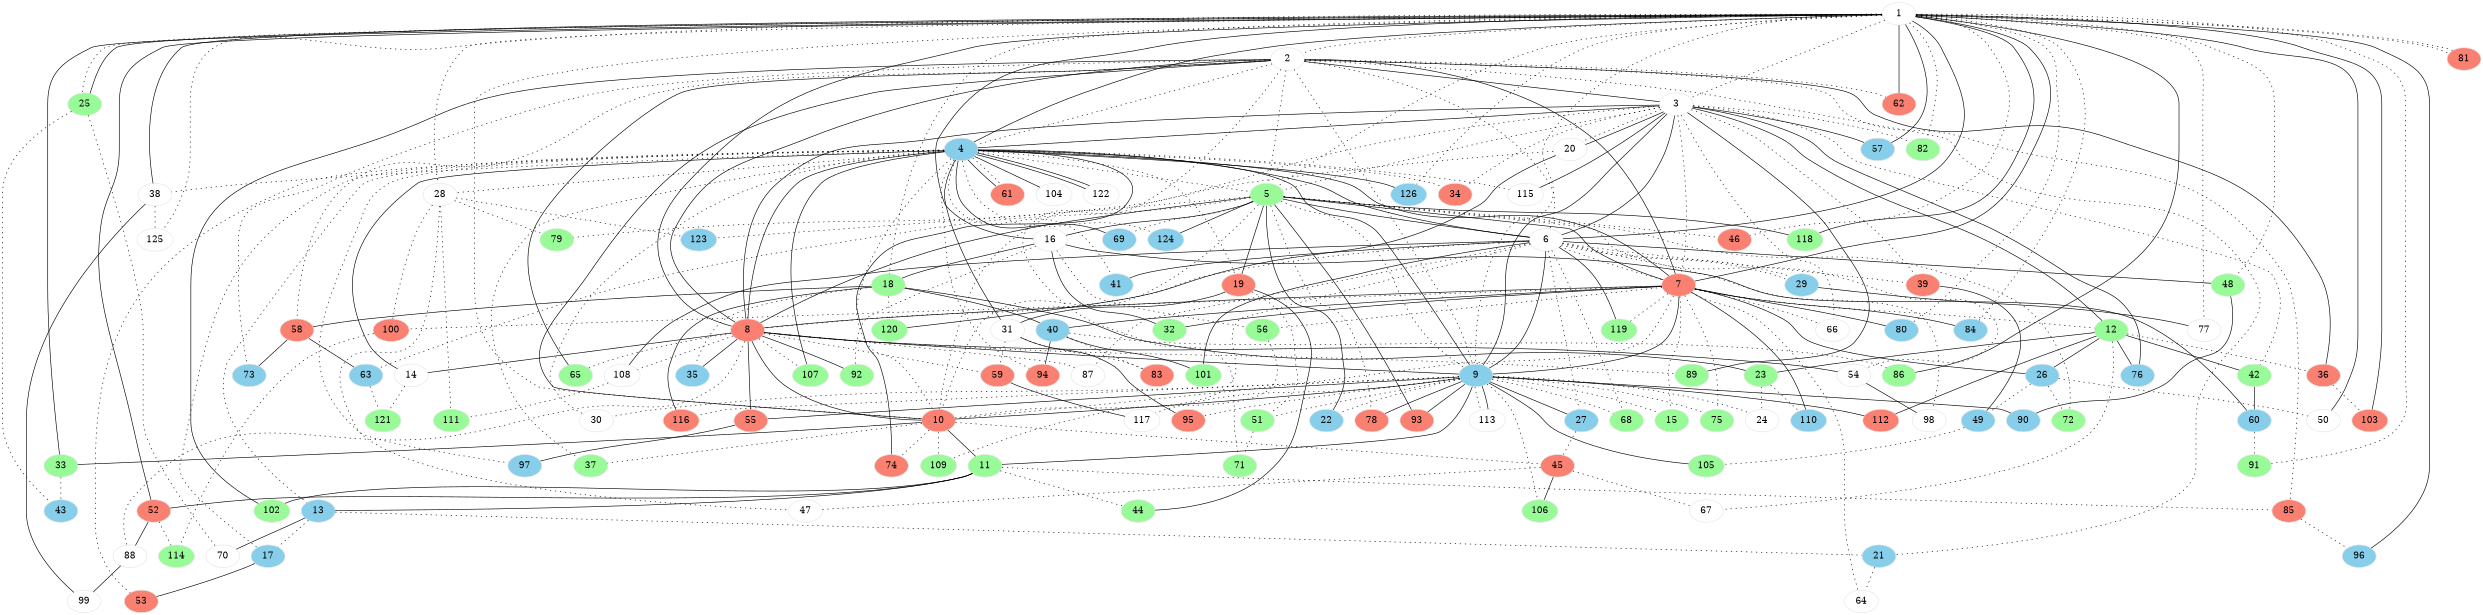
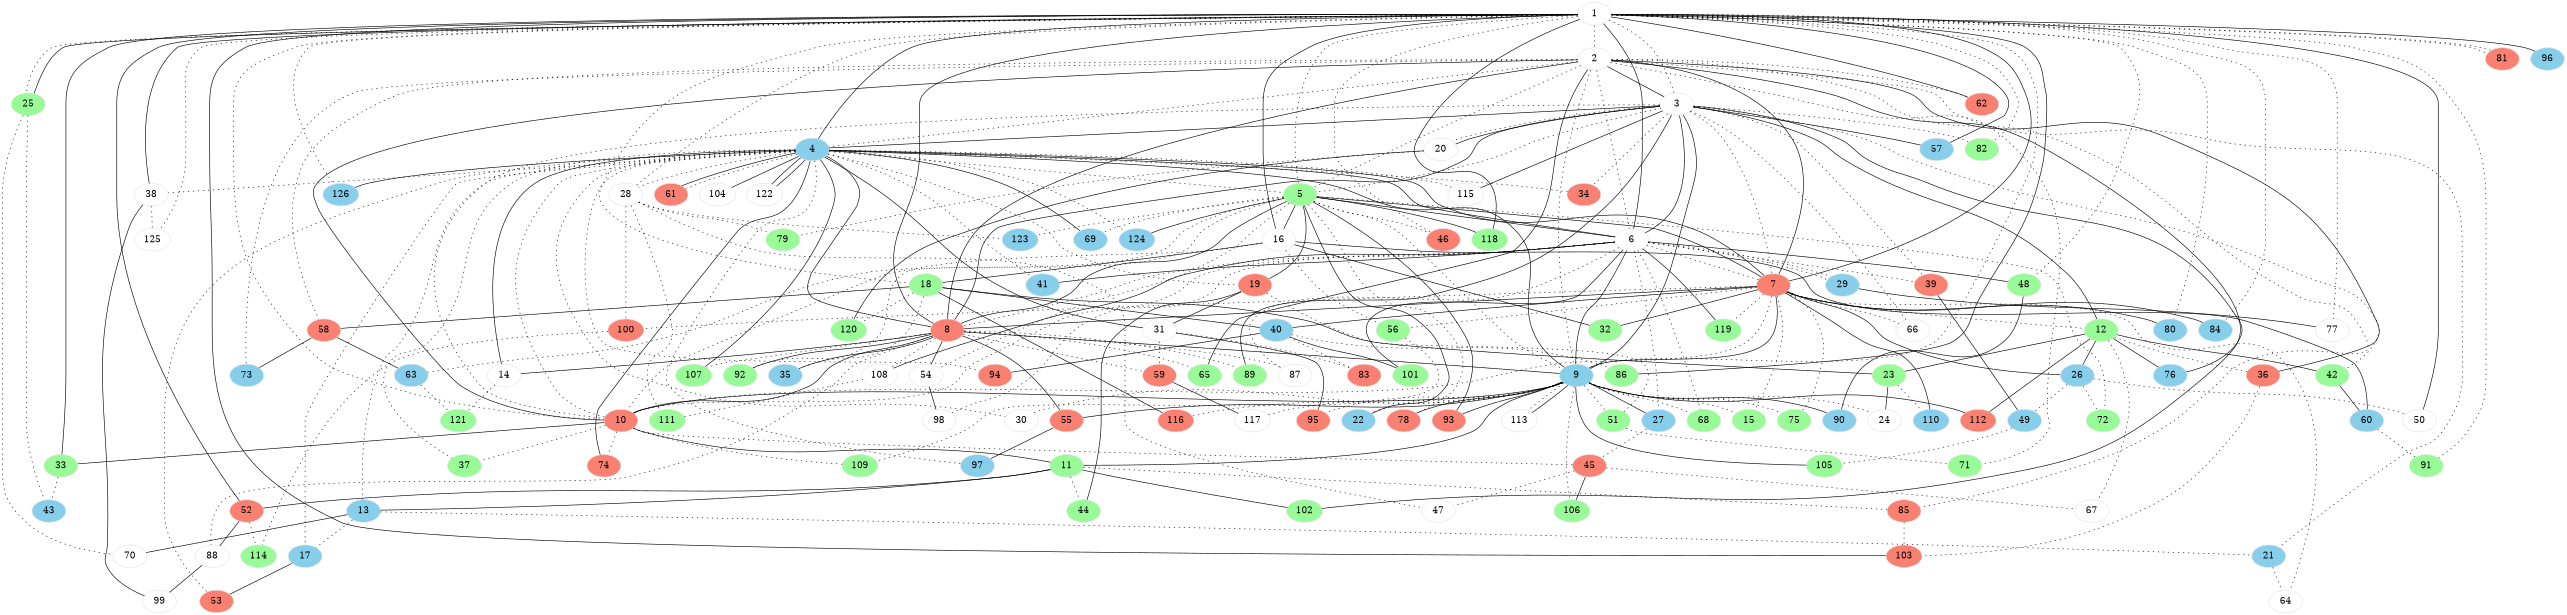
edge "23" -- "24": style dotted -> solid
edge "85" -- "96": now "85" -- "103"
